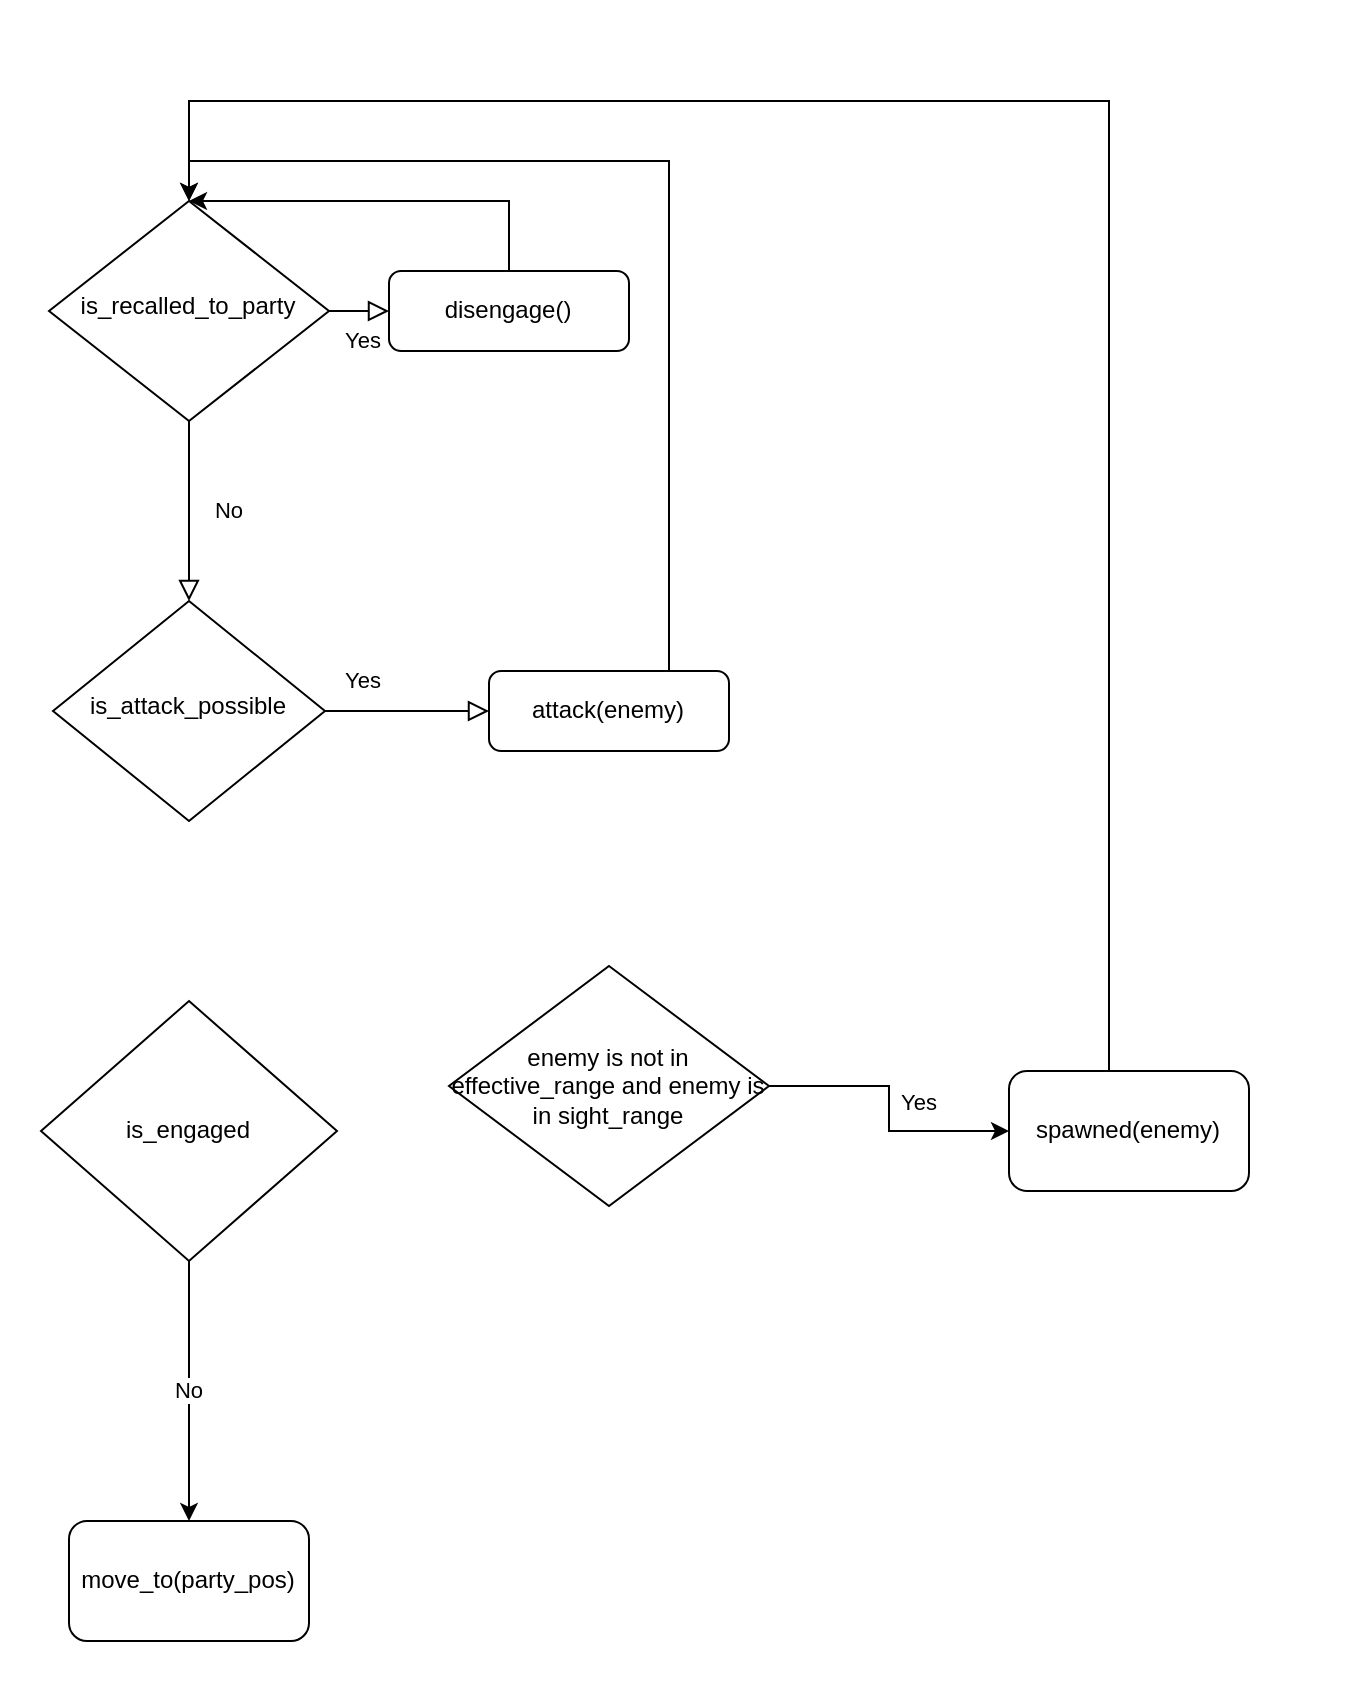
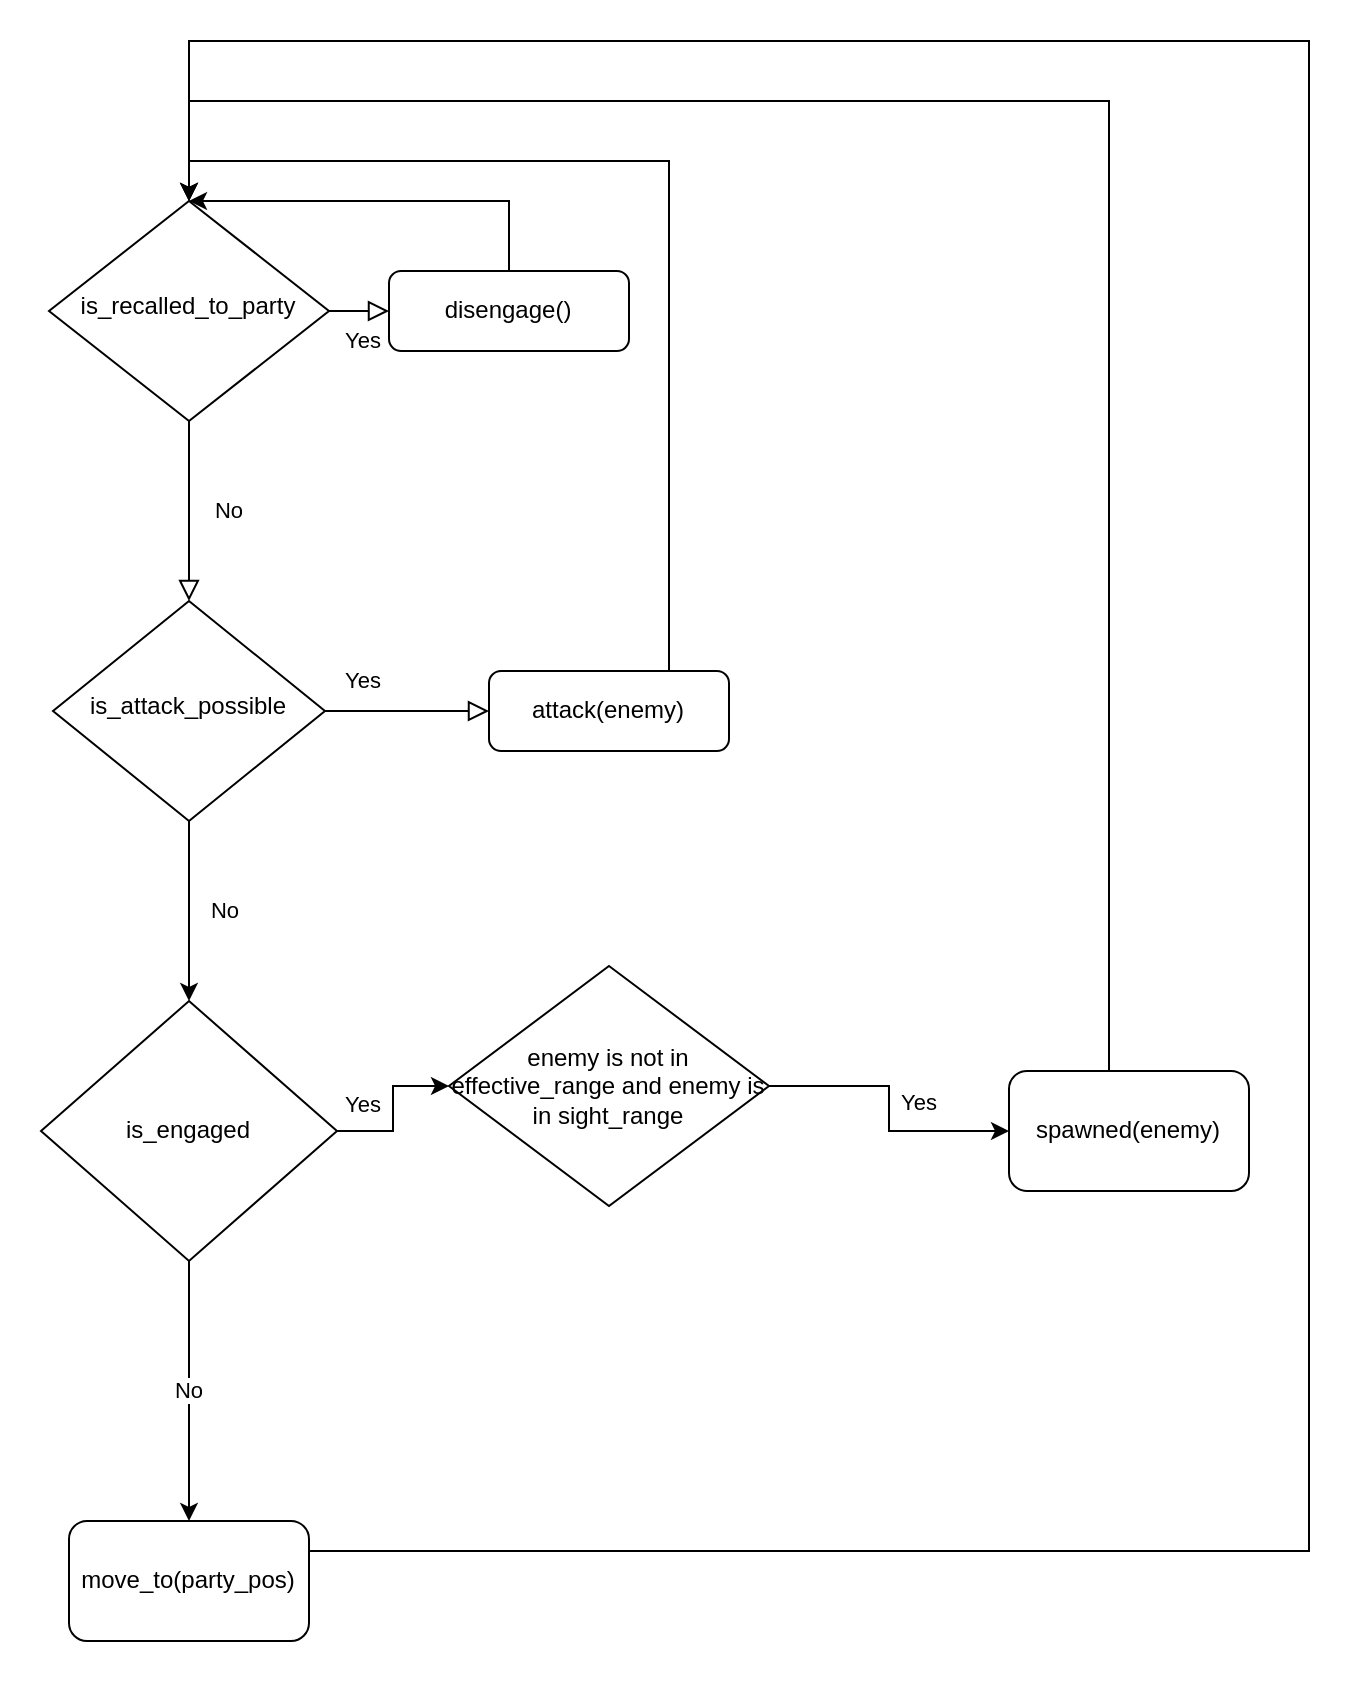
edge "move_to(party_pos)" -> "is_recalled_to_party": added
edge "is_attack_possible" -> "is_engaged": added, label "No"
edge "is_engaged" -> "enemy is not in effective_range and enemy is in sight_range": added, label "Yes"
